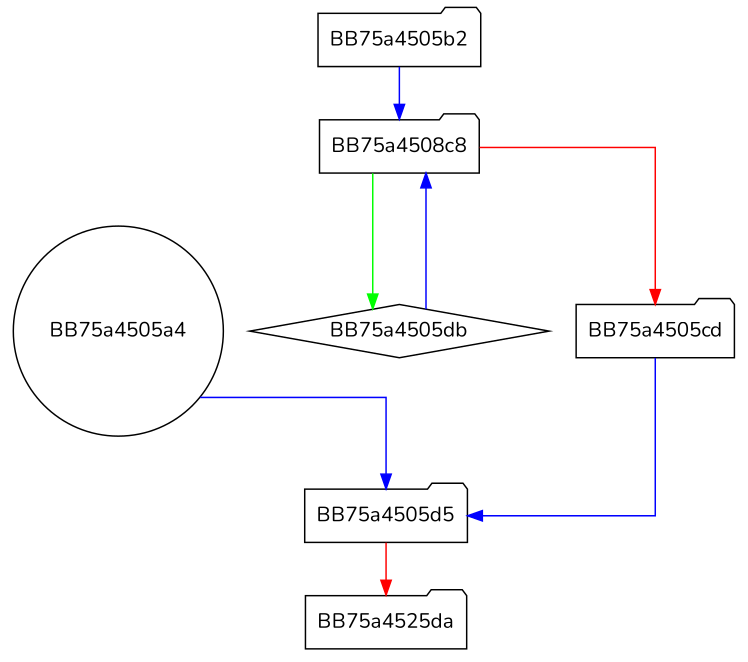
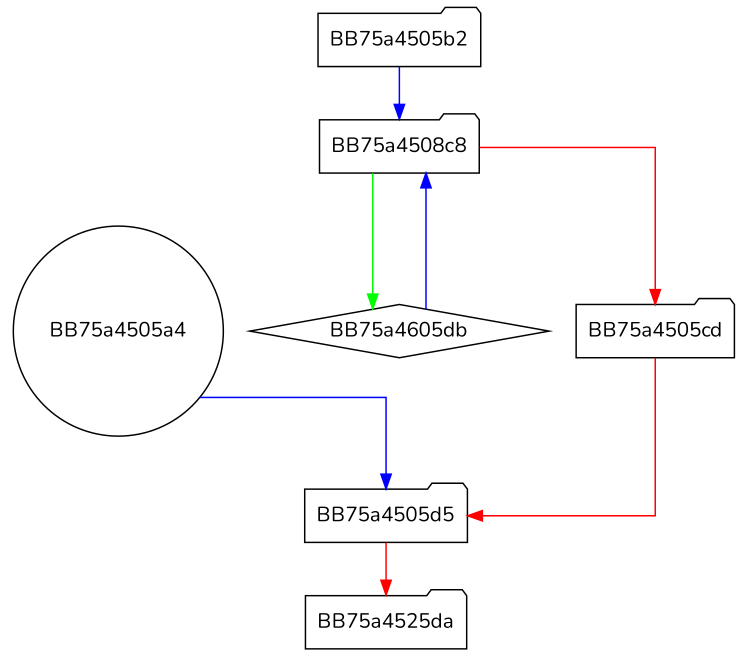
node "BB75a4505db": label "BB75a4505db" -> "BB75a4605db"
edge "BB75a4505cd" -> "BB75a4505d5": color blue -> red
